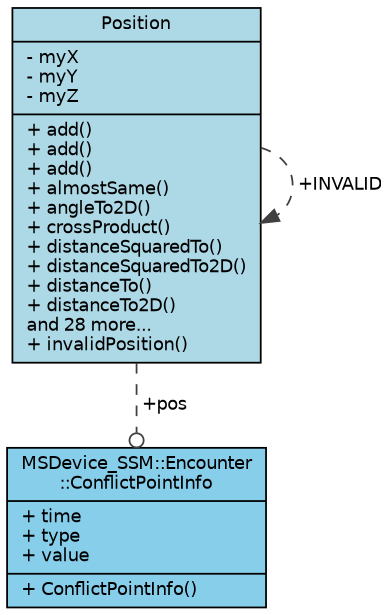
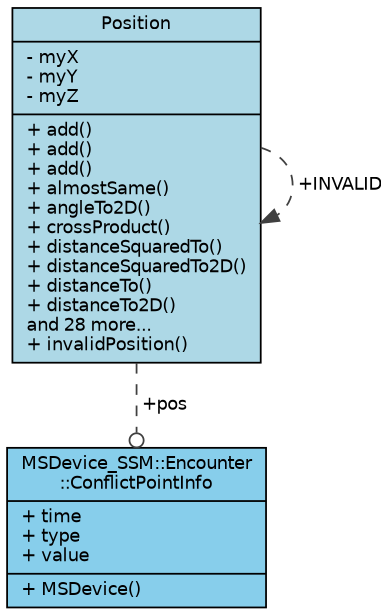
node "MSDevice_SSM::Encounter": text "+ ConflictPointInfo()" -> "+ MSDevice()"
